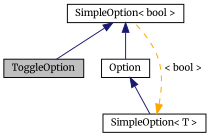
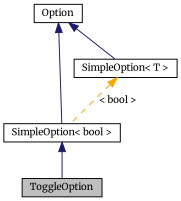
edge "Option" -> "SimpleOption< bool >": reversed
